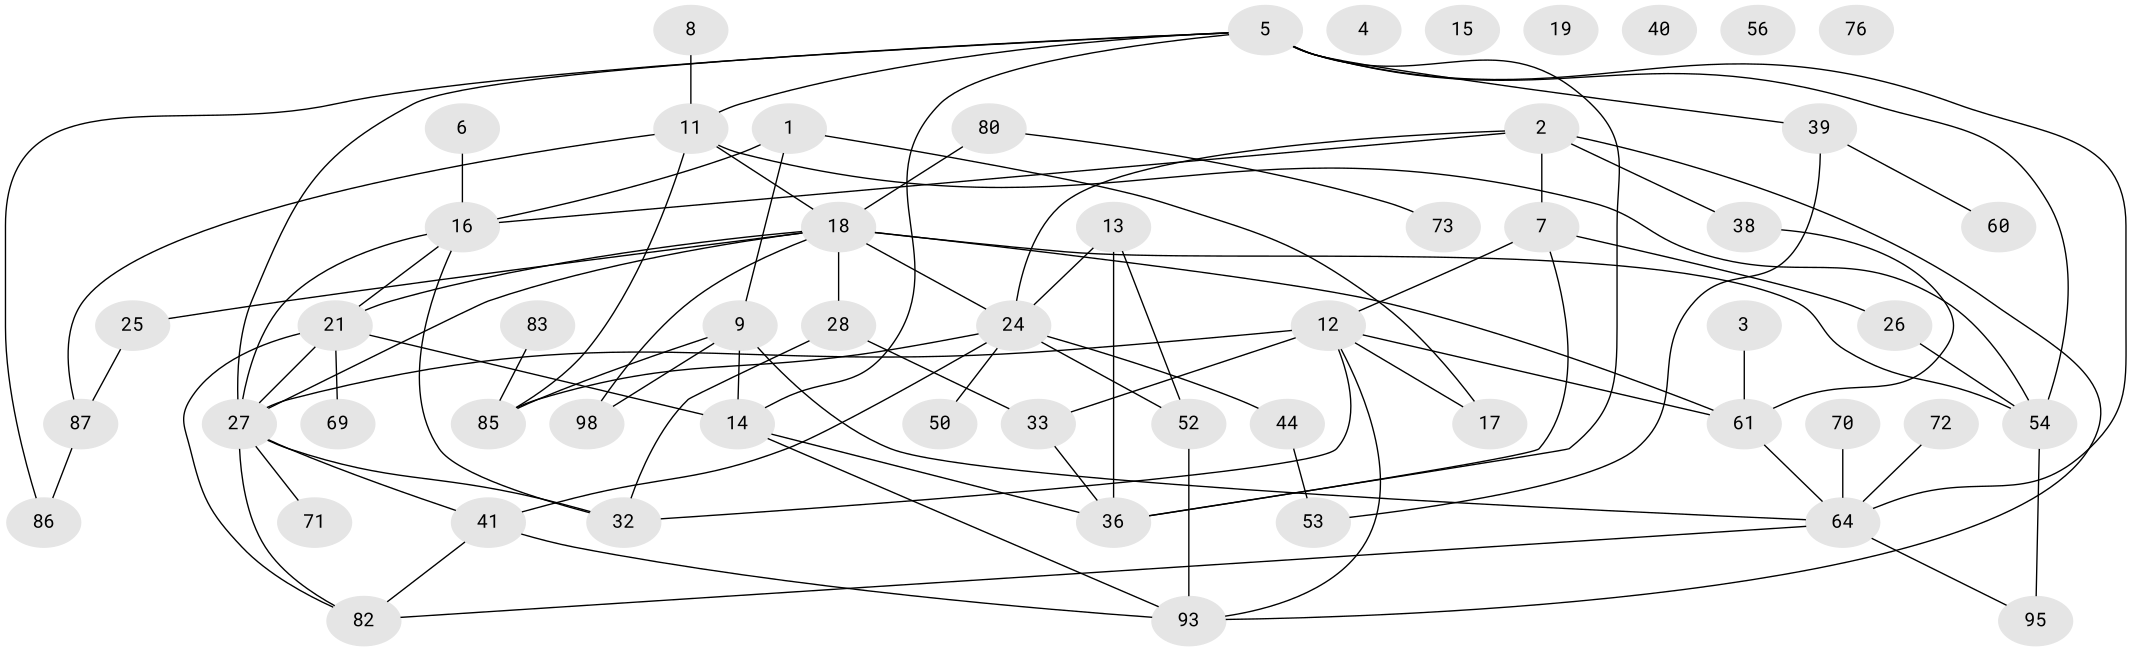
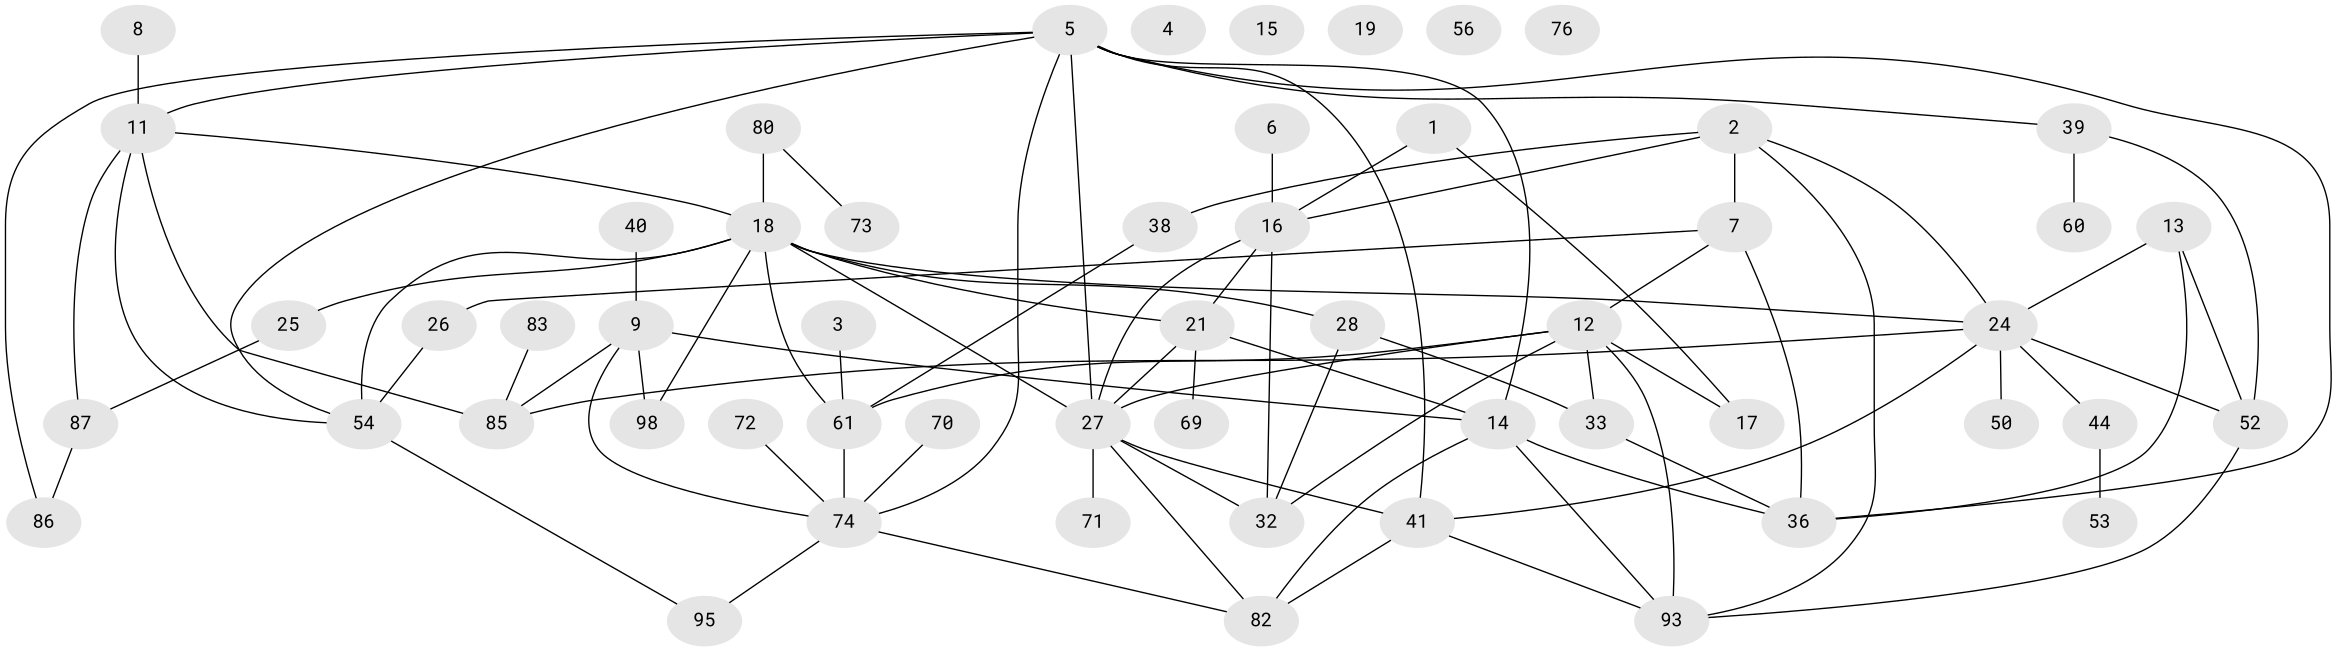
edge "5" -- "41": added
edge "1" -- "9": now "40" -- "9"
edge "39" -- "53": now "39" -- "52"
edge "21" -- "82": now "14" -- "82"
node "64": label "64" -> "74"
